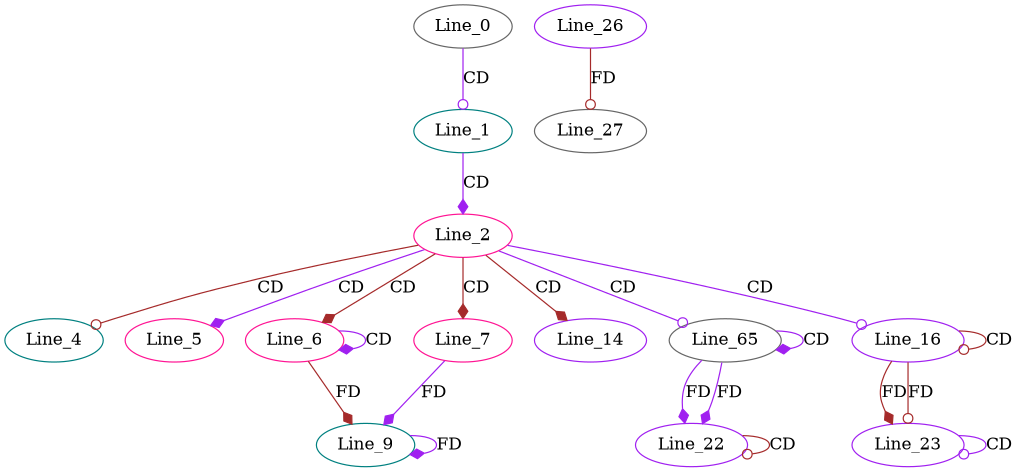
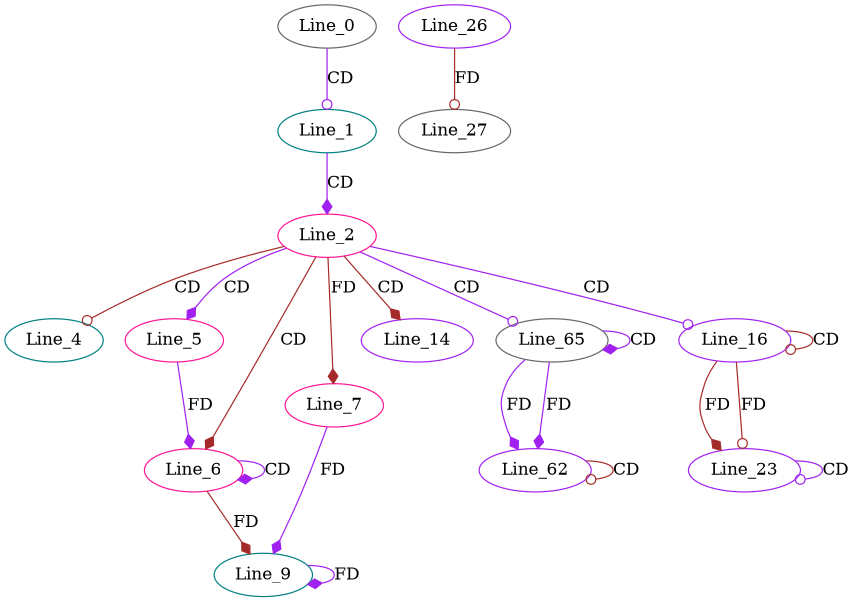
edge "Line_2" -> "Line_7": label "CD" -> "FD"
edge "Line_5" -> "Line_6": added, label "FD"
node "Line_22": label "Line_22" -> "Line_62"
